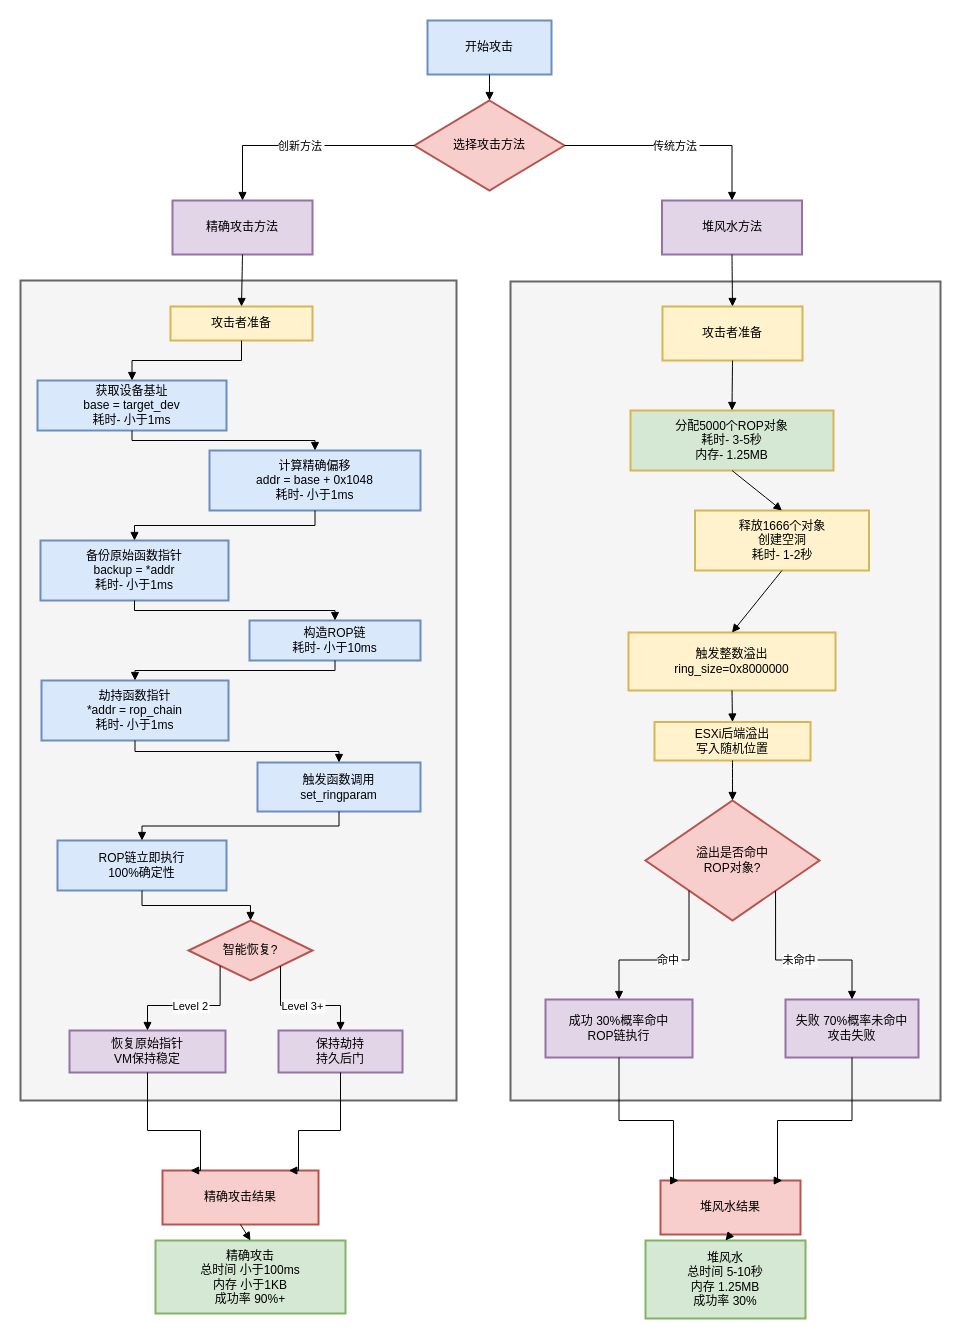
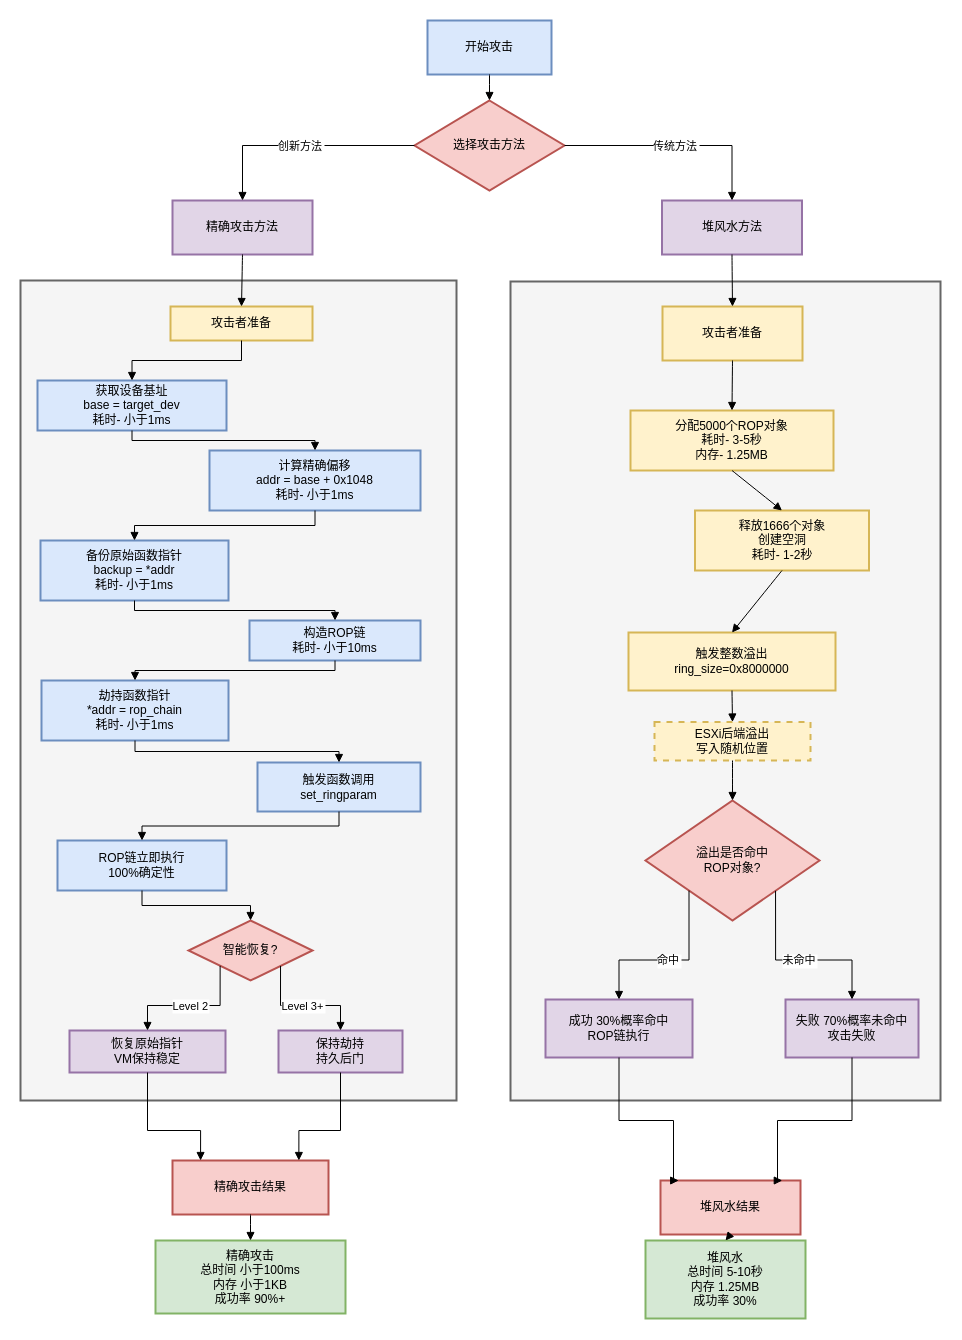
node "分配5000个ROP对象 耗时- 3-5秒 内存- 1.25MB": fillcolor #d5e8d4 -> #fff2cc
node "ESXi后端溢出 写入随机位置": style solid -> dashed
node "精确攻击结果": moved (241, 1198) -> (251, 1188)
